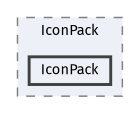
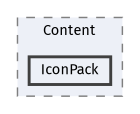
cluster "IconPack": label "IconPack" -> "Content"
